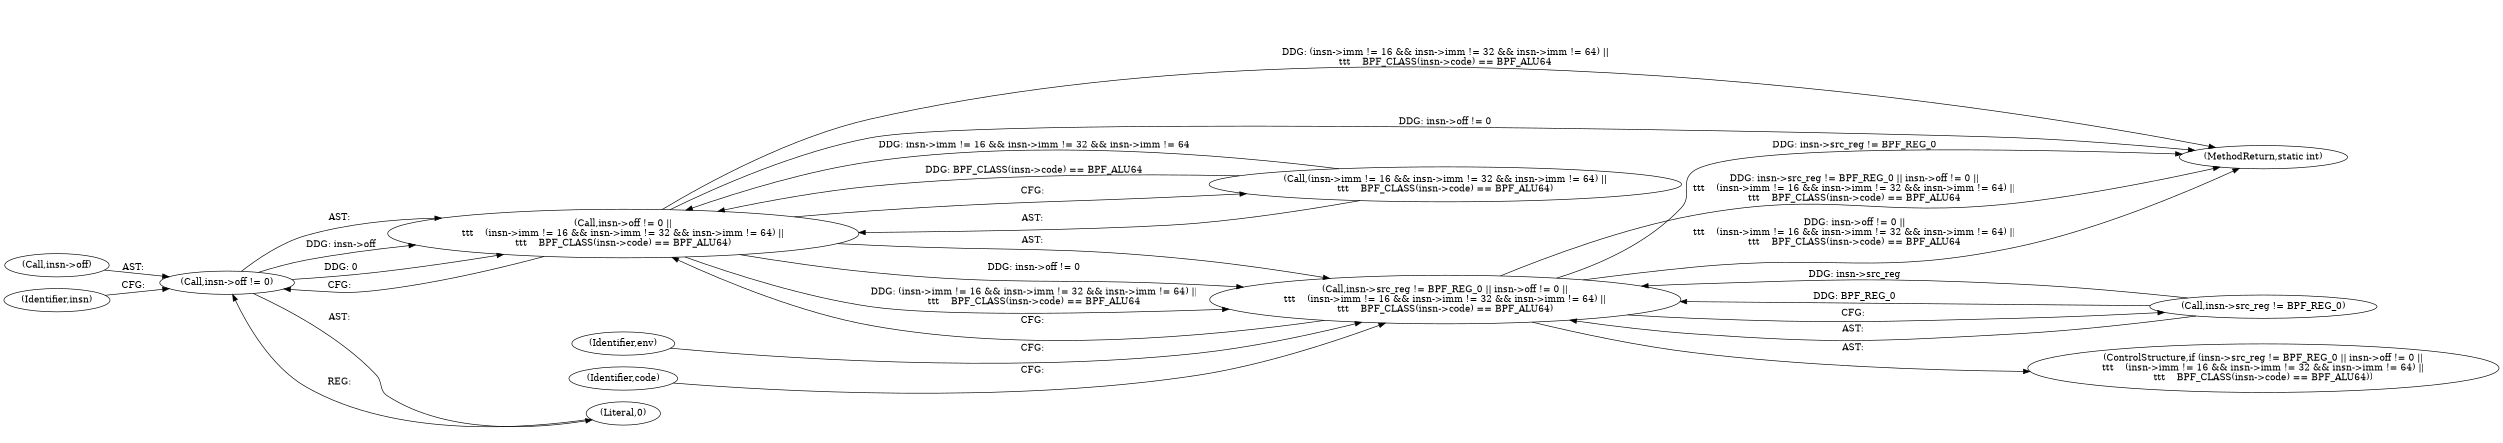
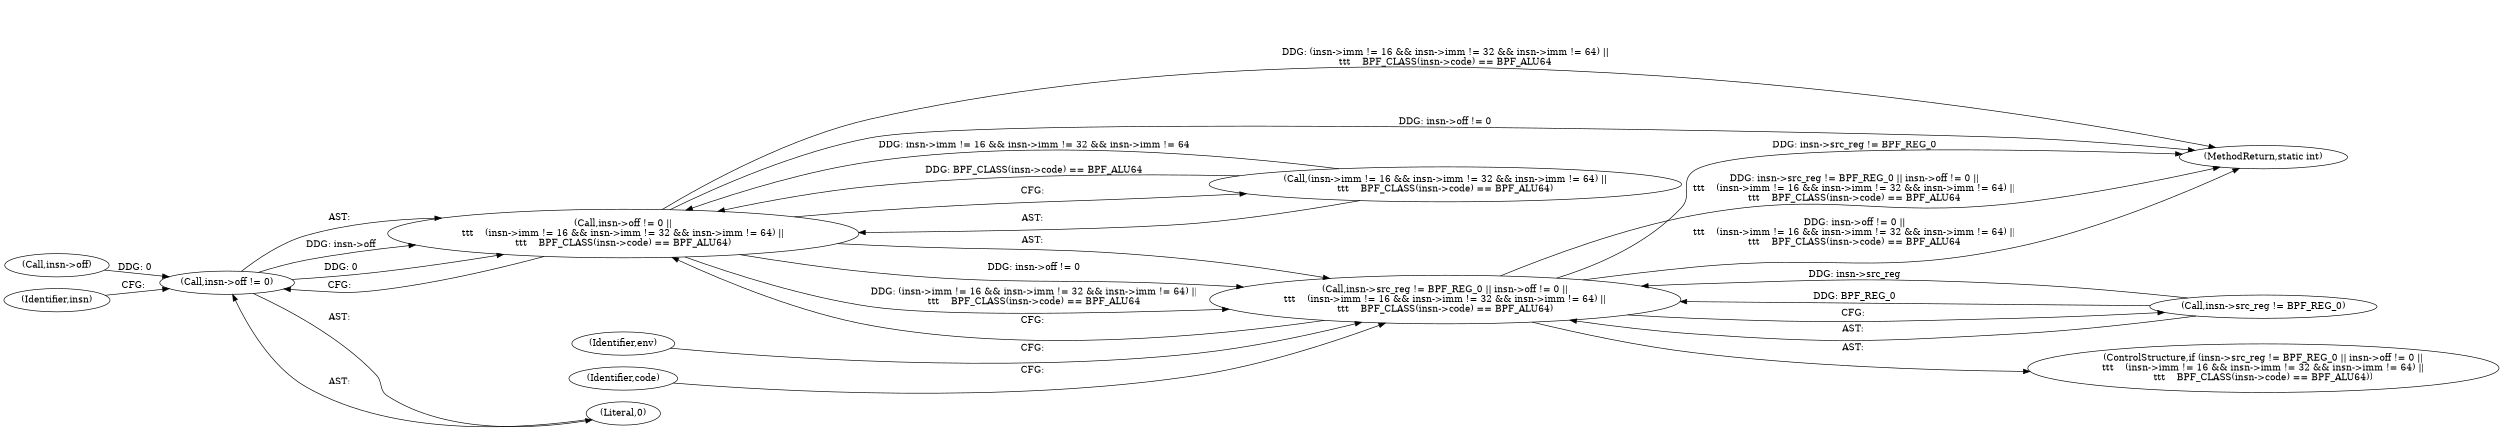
edge "(Call,insn->off)" -> "(Call,insn->off != 0)": label "AST: " -> "DDG: 0"
edge "(Literal,0)" -> "(Call,insn->off != 0)": label "REG: " -> "AST: "
